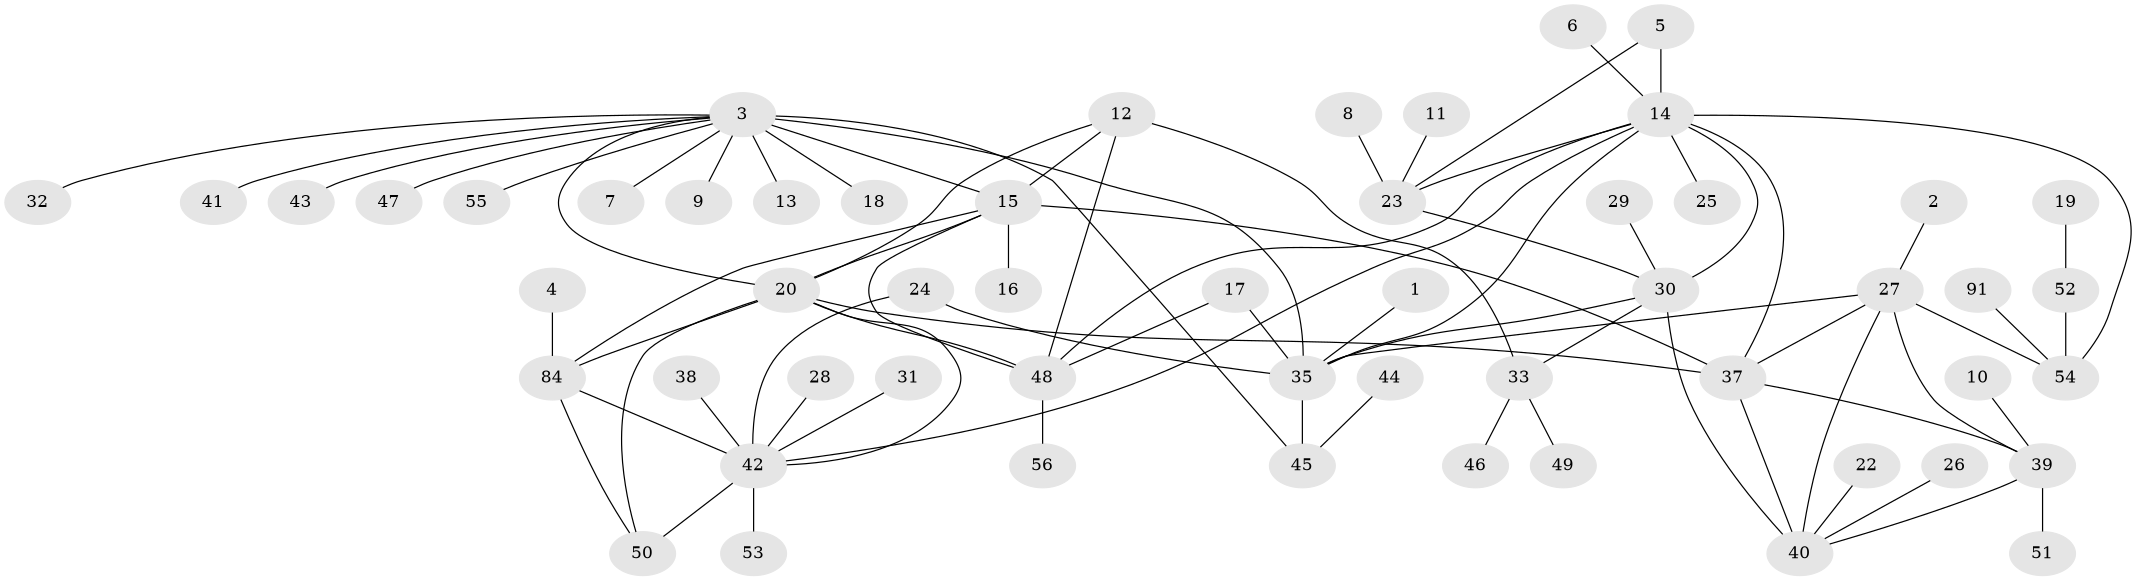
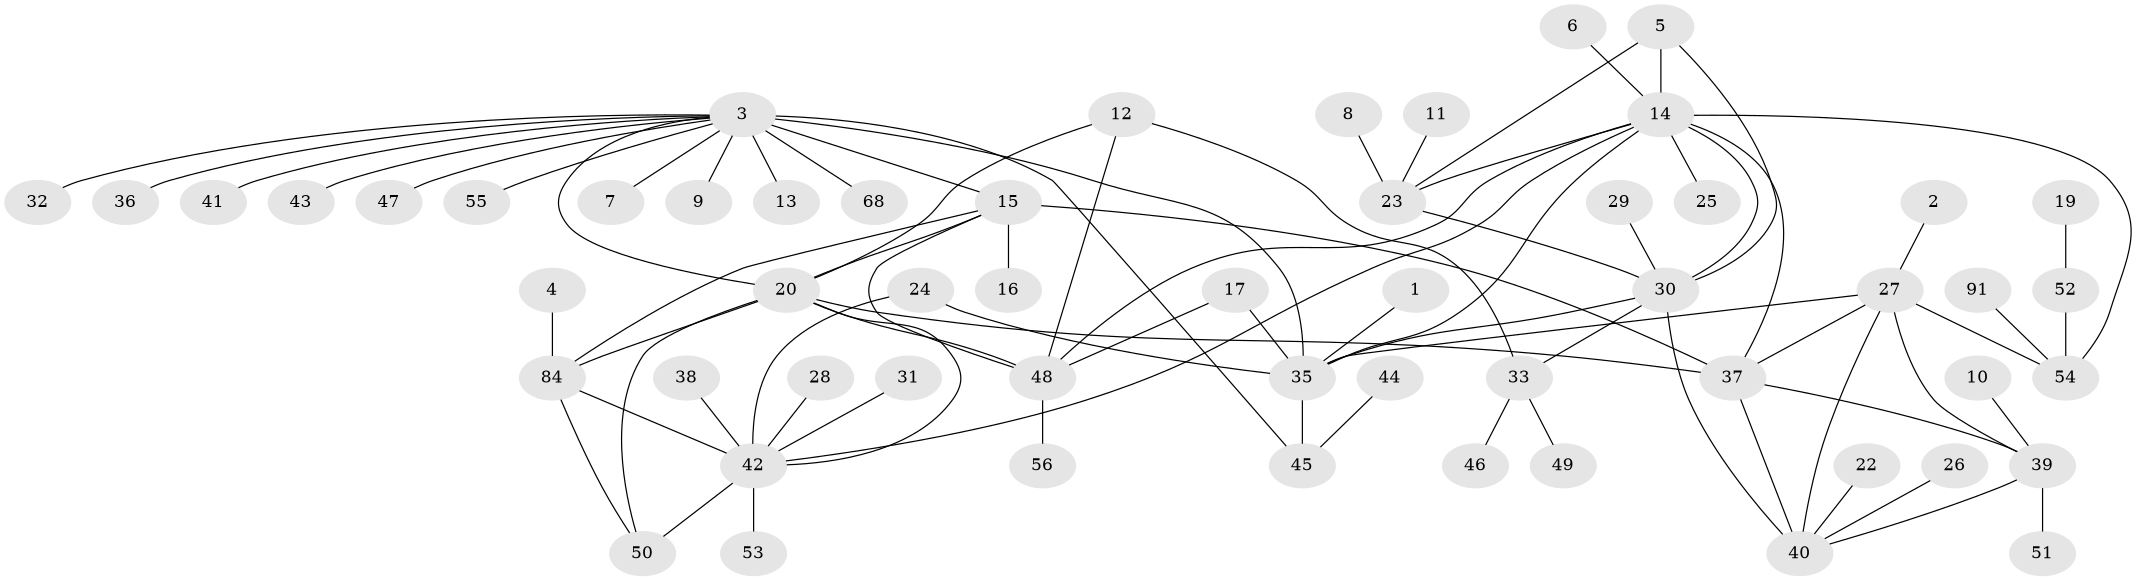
edge "5" -- "30": added
edge "12" -- "15": removed
node "36": added
node "18": label "18" -> "68"
